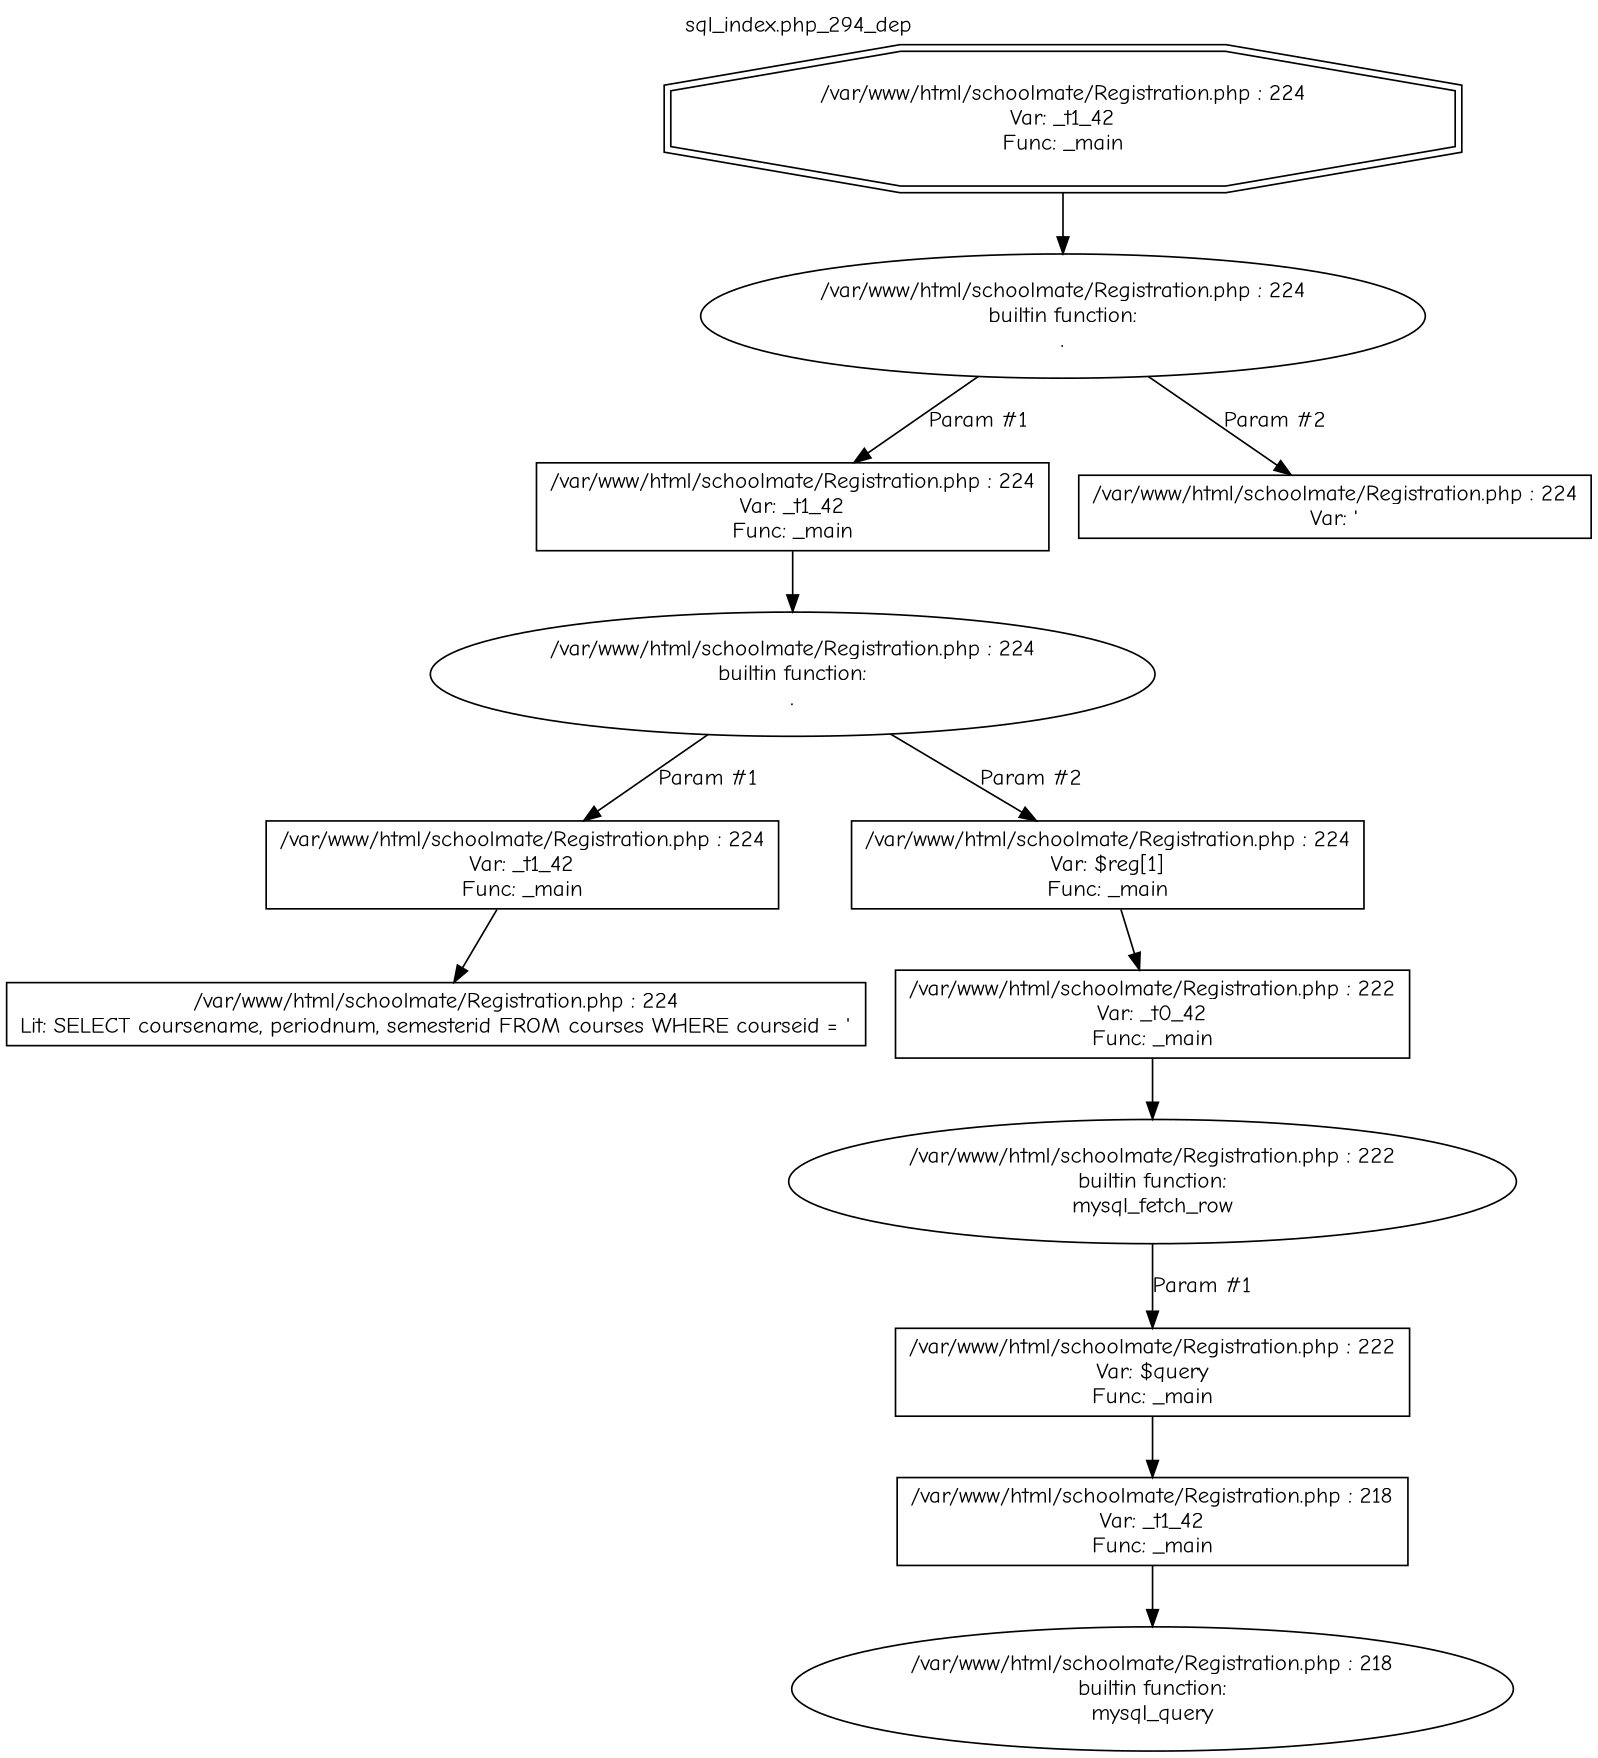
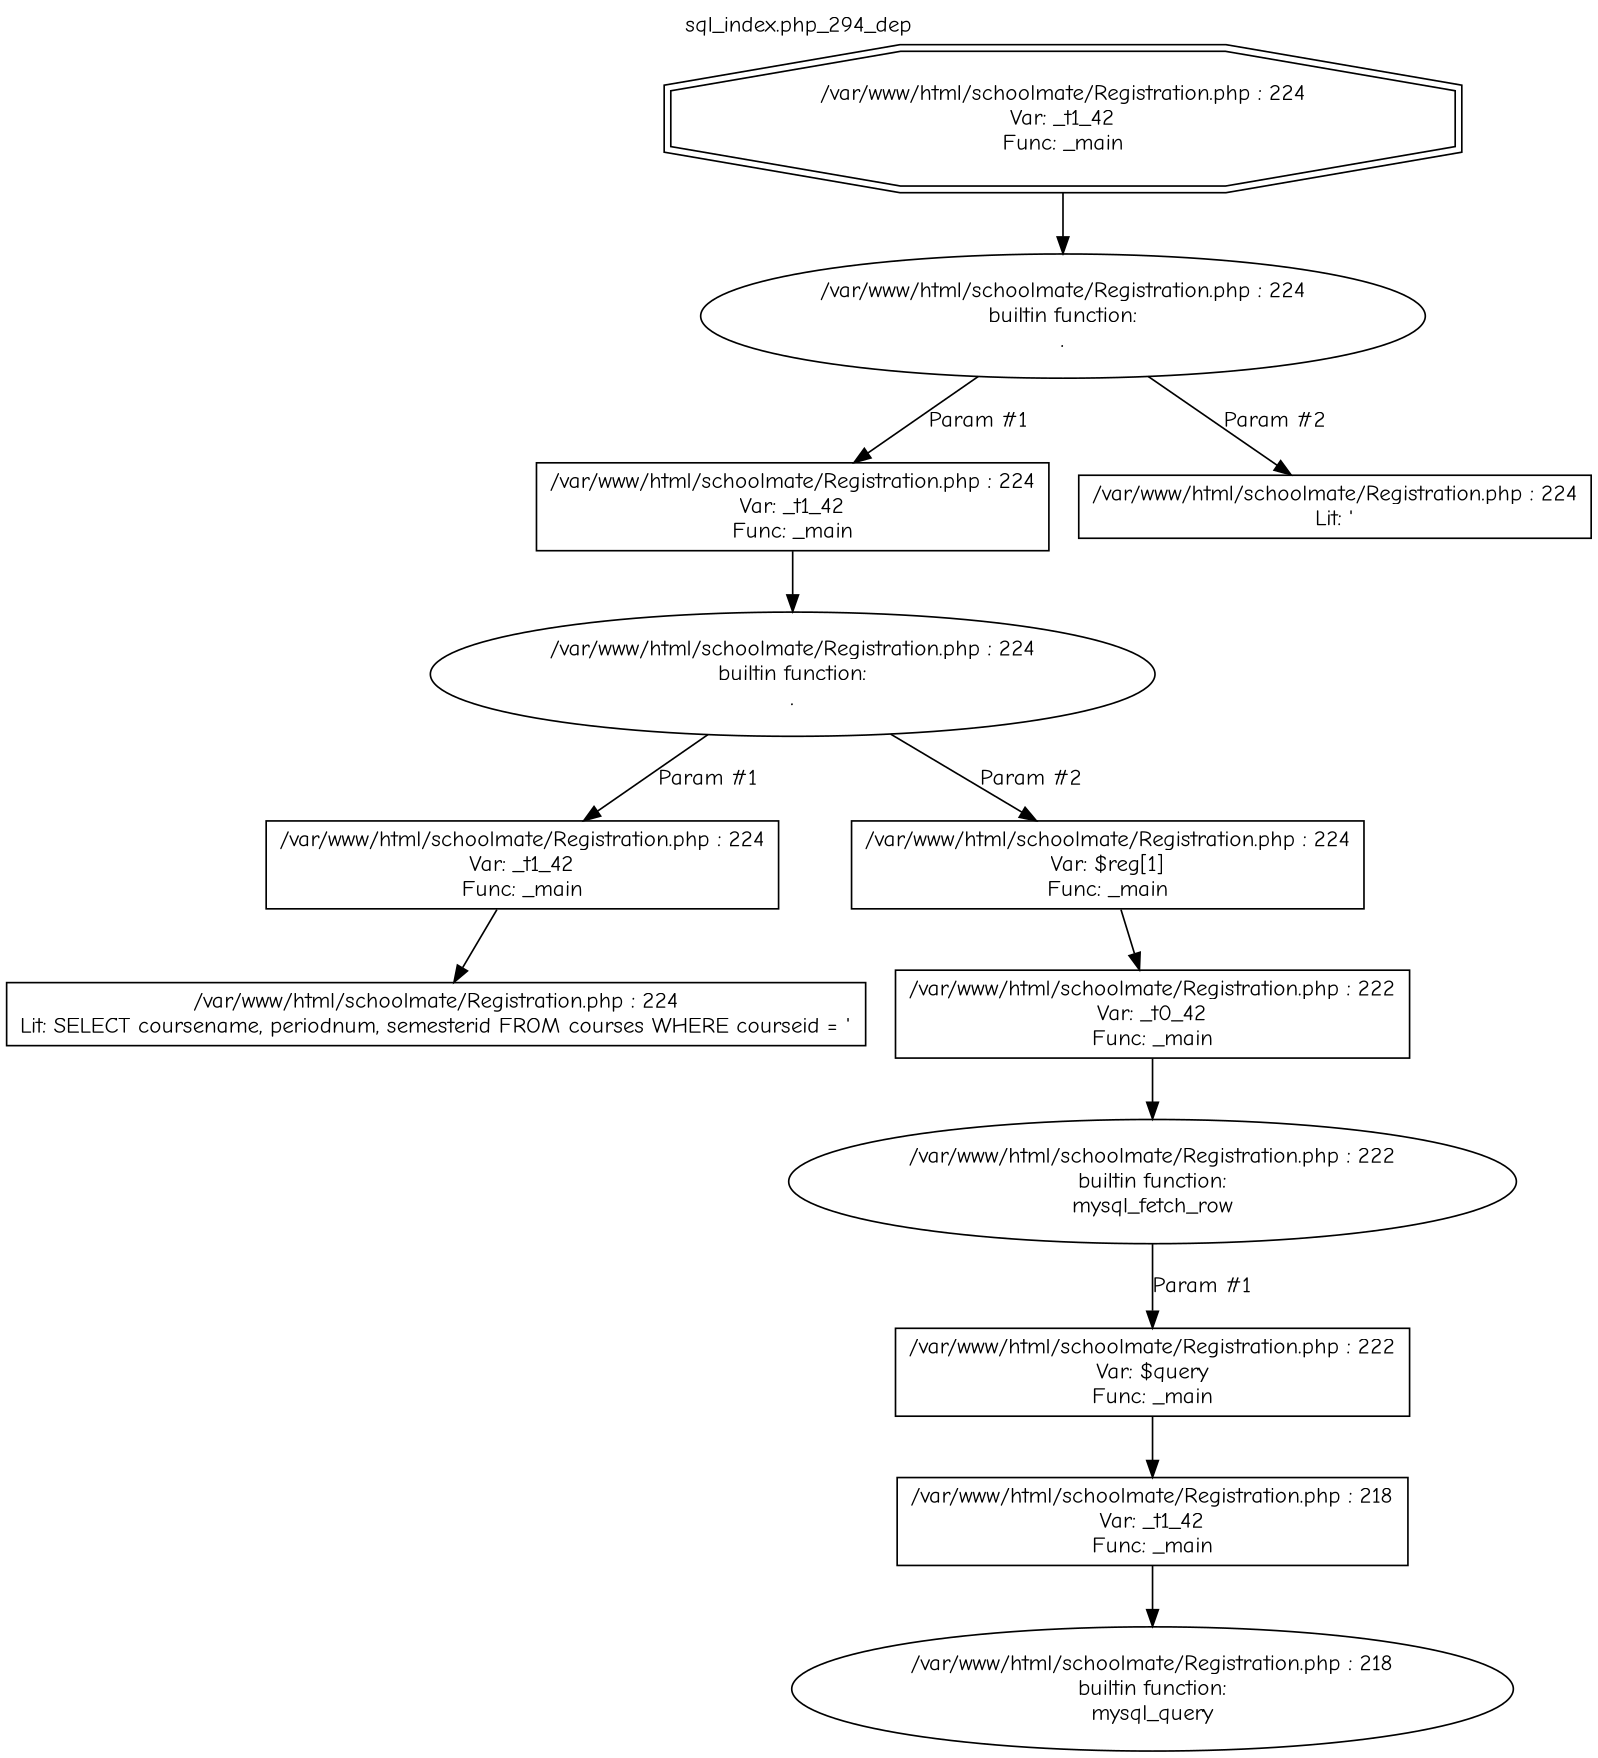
node "/var/www/html/schoolmate/Registration.php : 224 Var: '": label "/var/www/html/schoolmate/Registration.php : 224 Var: '" -> "/var/www/html/schoolmate/Registration.php : 224 Lit: '"
